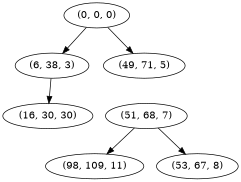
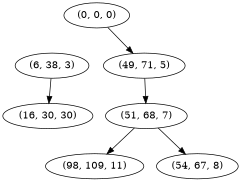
edge "(0, 0, 0)" -> "(6, 38, 3)": removed
edge "(49, 71, 5)" -> "(51, 68, 7)": added
node "(53, 67, 8)": label "(53, 67, 8)" -> "(54, 67, 8)"
